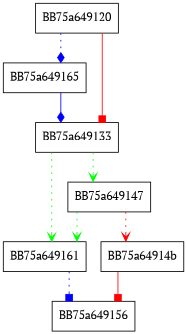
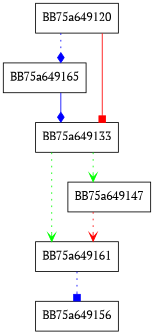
edge "BB75a649147" -> "BB75a649161": color green -> red
node "BB75a64914b": removed
